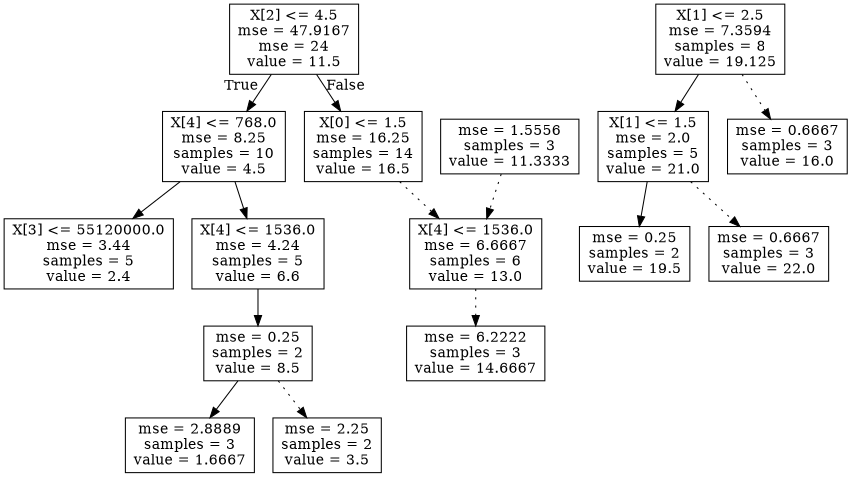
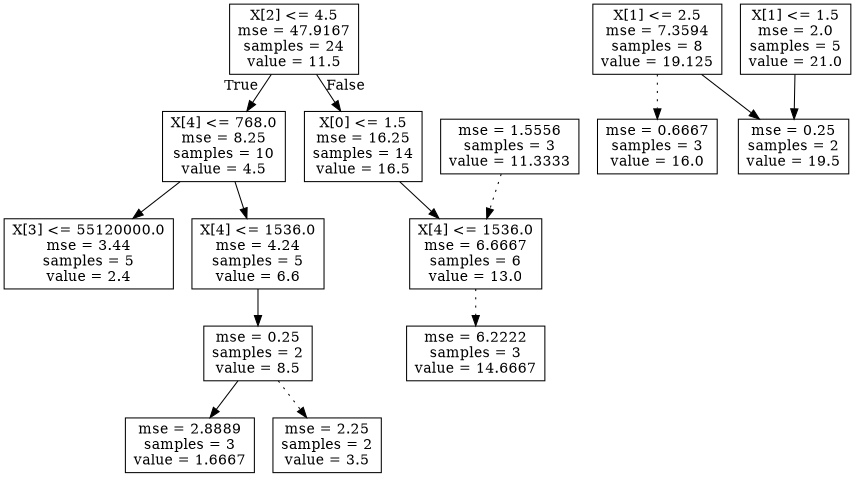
node "X[2] <= 4.5 mse = 47.9167 mse = 24 value = 11.5": label "X[2] <= 4.5 mse = 47.9167 mse = 24 value = 11.5" -> "X[2] <= 4.5 mse = 47.9167 samples = 24 value = 11.5"
edge "X[1] <= 2.5 mse = 7.3594 samples = 8 value = 19.125" -> "X[1] <= 1.5 mse = 2.0 samples = 5 value = 21.0": now "X[1] <= 2.5 mse = 7.3594 samples = 8 value = 19.125" -> "mse = 0.25 samples = 2 value = 19.5"
edge "X[0] <= 1.5 mse = 16.25 samples = 14 value = 16.5" -> "X[4] <= 1536.0 mse = 6.6667 samples = 6 value = 13.0": style dotted -> solid
node "mse = 0.6667 samples = 3 value = 22.0": removed
